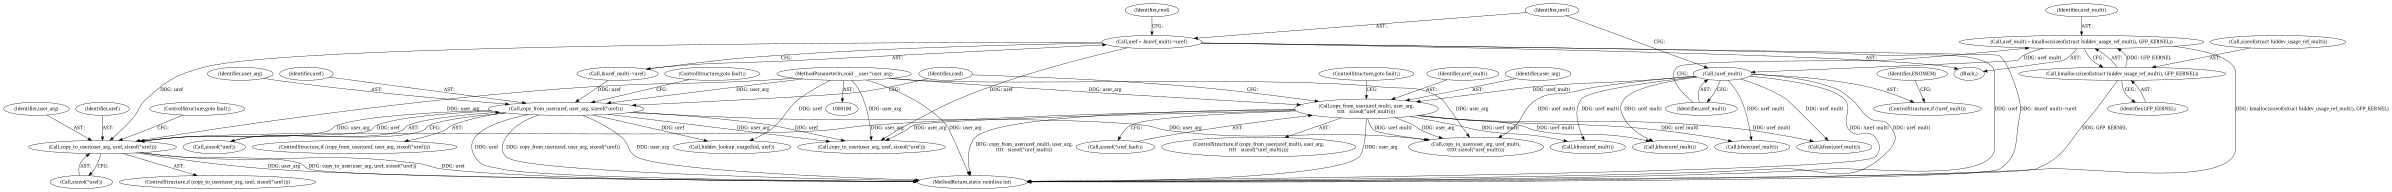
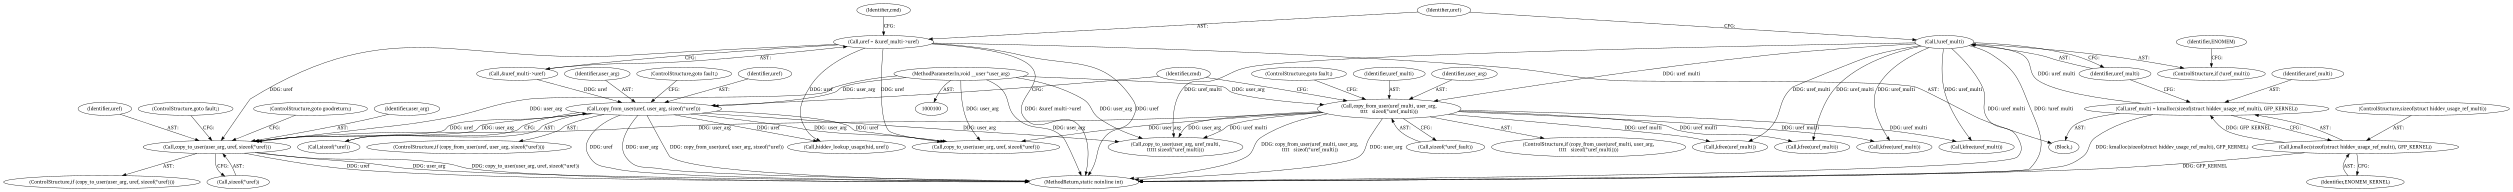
node "(Call,sizeof(struct hiddev_usage_ref_multi))": label "(Call,sizeof(struct hiddev_usage_ref_multi))" -> "(ControlStructure,sizeof(struct hiddev_usage_ref_multi))"
edge "(MethodParameterIn,void __user *user_arg)" -> "(Call,hiddev_lookup_usage(hid, uref))": now "(Call,uref = &uref_multi->uref)" -> "(Call,hiddev_lookup_usage(hid, uref))"
node "(ControlStructure,goto goodreturn;)": added
node "(Identifier,GFP_KERNEL)": label "(Identifier,GFP_KERNEL)" -> "(Identifier,ENOMEM_KERNEL)"
